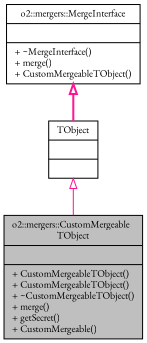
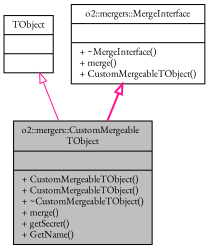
edge "TObject" -> "o2::mergers::MergeInterface": now "o2::mergers::CustomMergeable" -> "o2::mergers::MergeInterface"
node "o2::mergers::CustomMergeable": text "+ CustomMergeable()" -> "+ GetName()"
